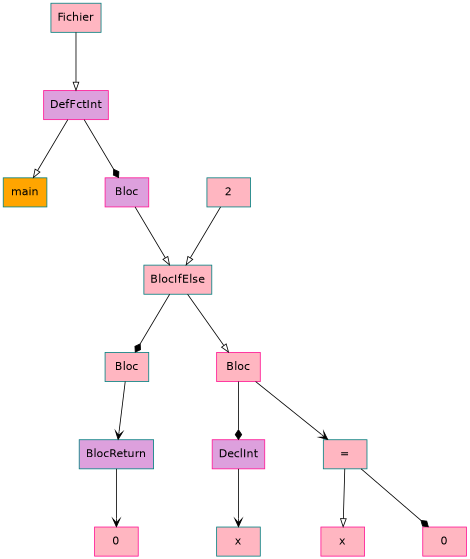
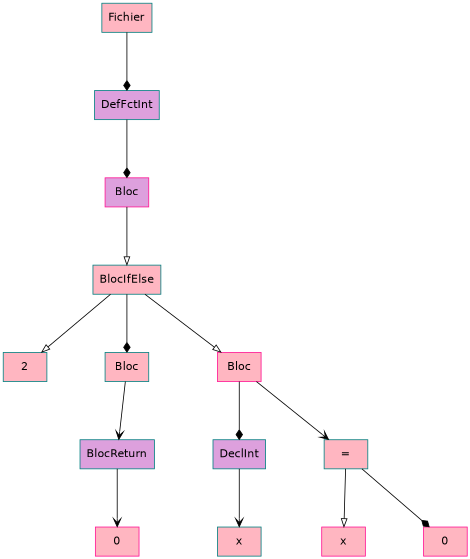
edge "Fichier" -> "DefFctInt": arrowhead onormal -> diamond
node "DefFctInt": color deeppink -> teal
node "main": removed
edge "2" -> "BlocIfElse": reversed
node "DeclInt": color deeppink -> teal
